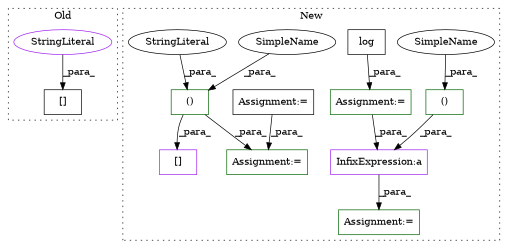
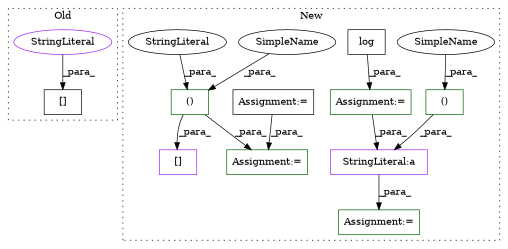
node "InfixExpression:a": label "InfixExpression:a" -> "StringLiteral:a"
